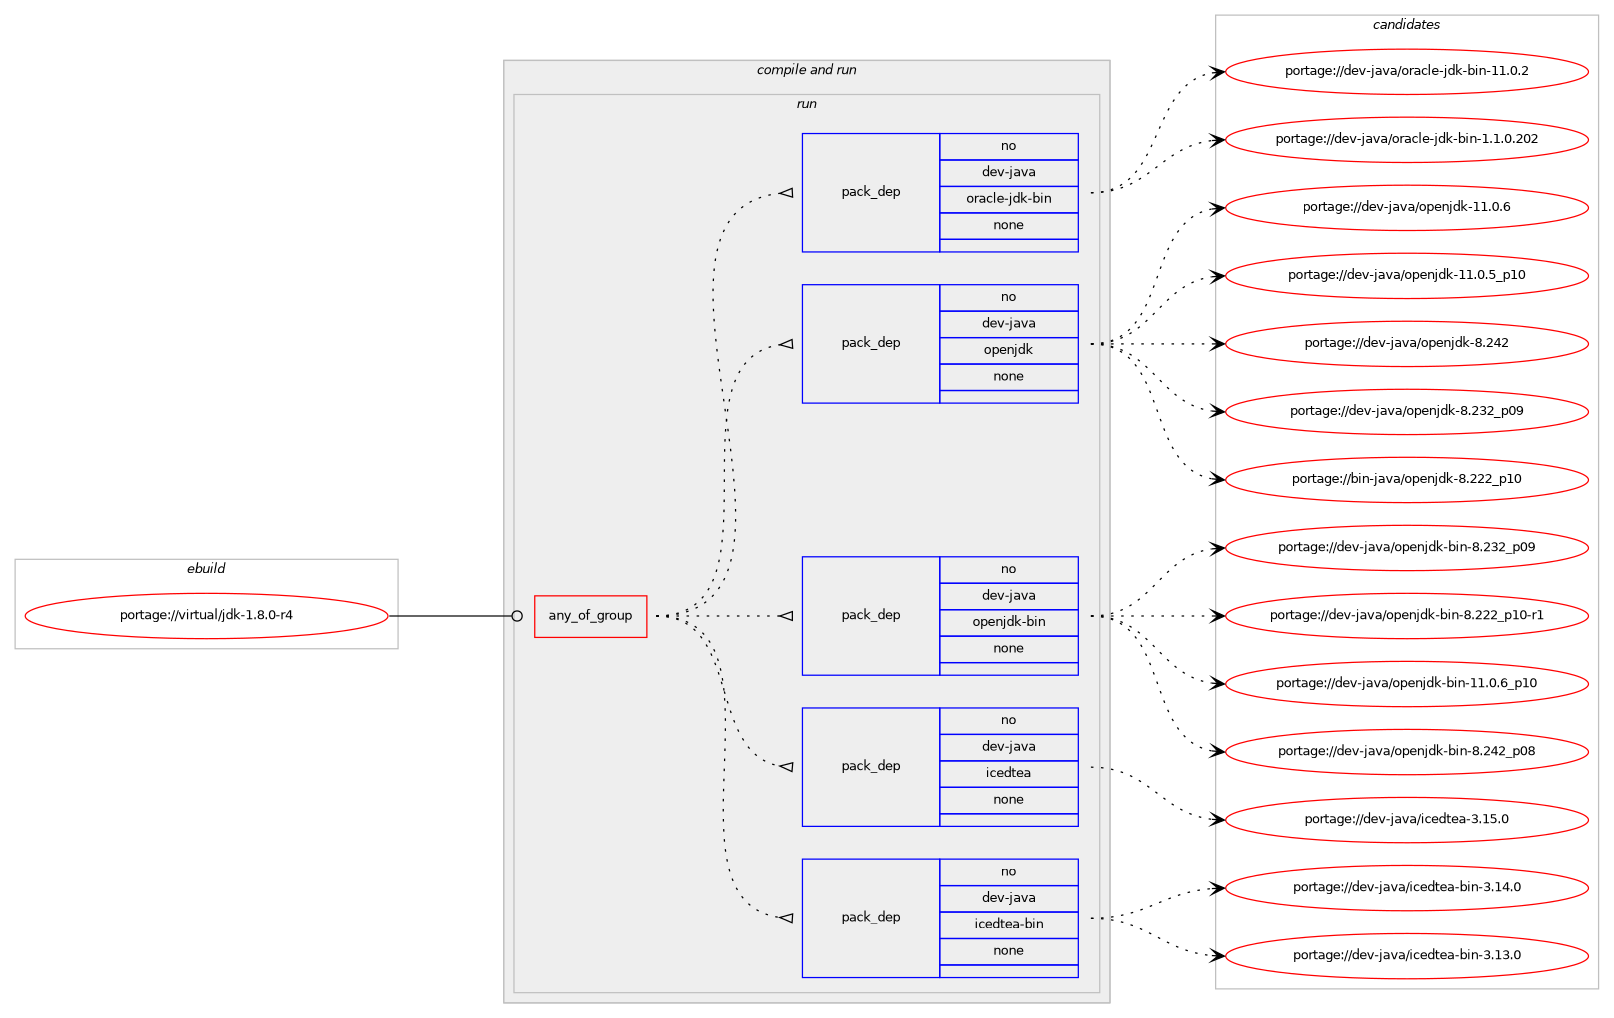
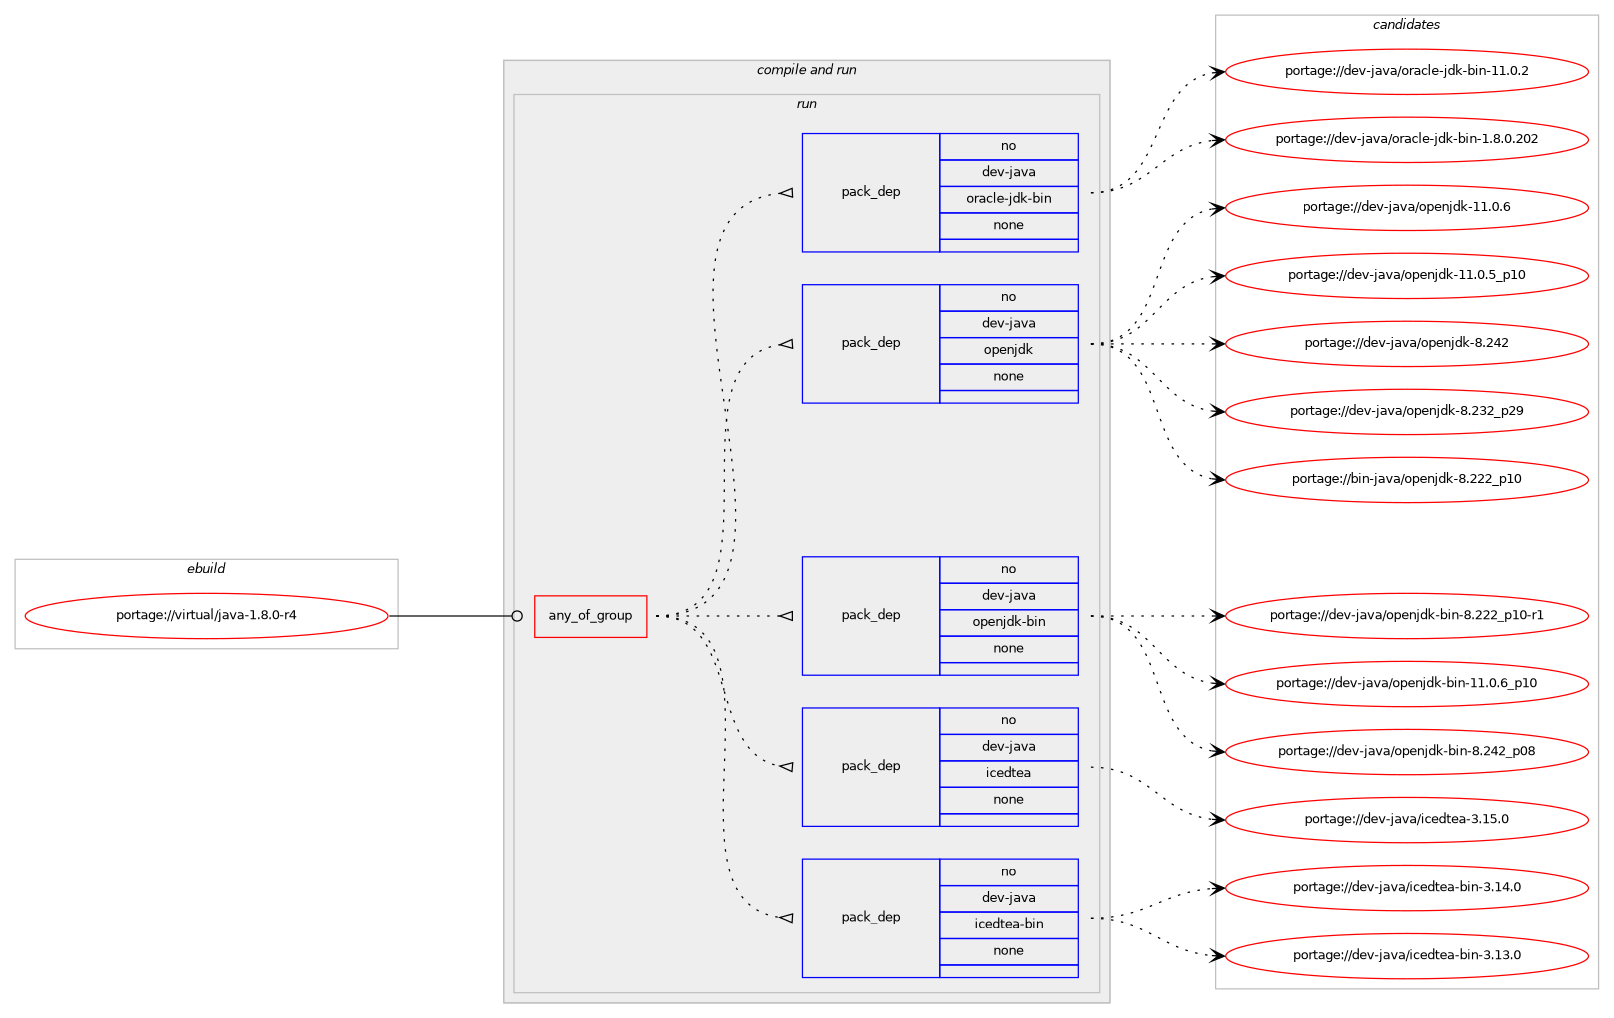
node "portage://dev-java/oracle-jdk-bin-1.1.0.202": label "portage://dev-java/oracle-jdk-bin-1.1.0.202" -> "portage://dev-java/oracle-jdk-bin-1.8.0.202"
node "portage://dev-java/openjdk-8.232_p09": label "portage://dev-java/openjdk-8.232_p09" -> "portage://dev-java/openjdk-8.232_p29"
node "portage://dev-java/openjdk-bin-8.232_p09": removed
node "portage://virtual/jdk-1.8.0-r4": label "portage://virtual/jdk-1.8.0-r4" -> "portage://virtual/java-1.8.0-r4"
